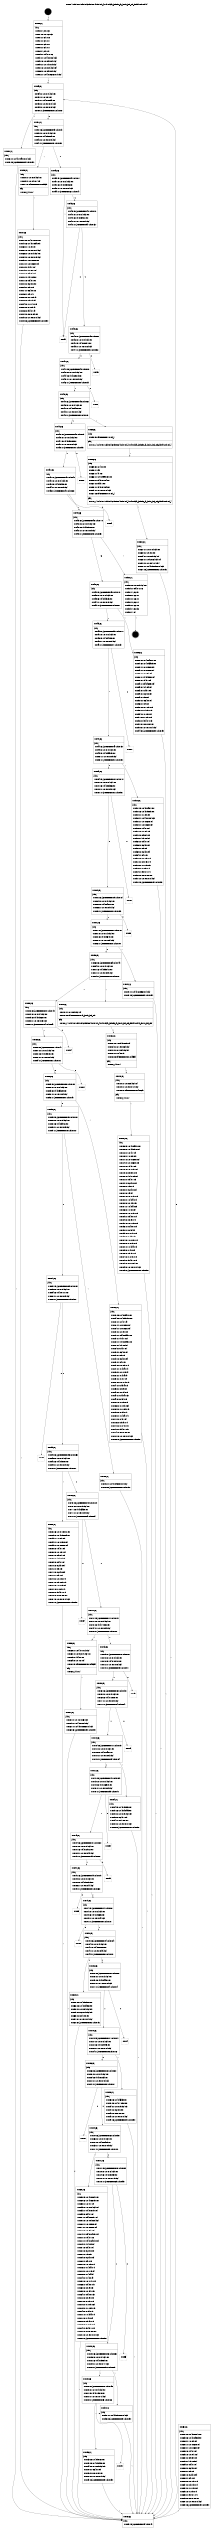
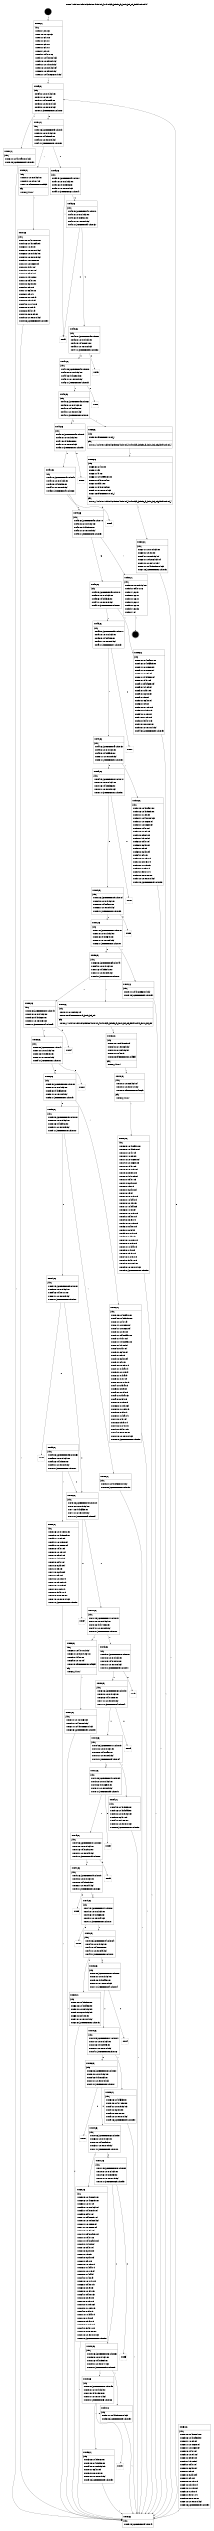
edge "0x4020d7 [25]" -> "0x4020f0 [25]": now "0x4020d7 [25]" -> "0x402109 [25]"
